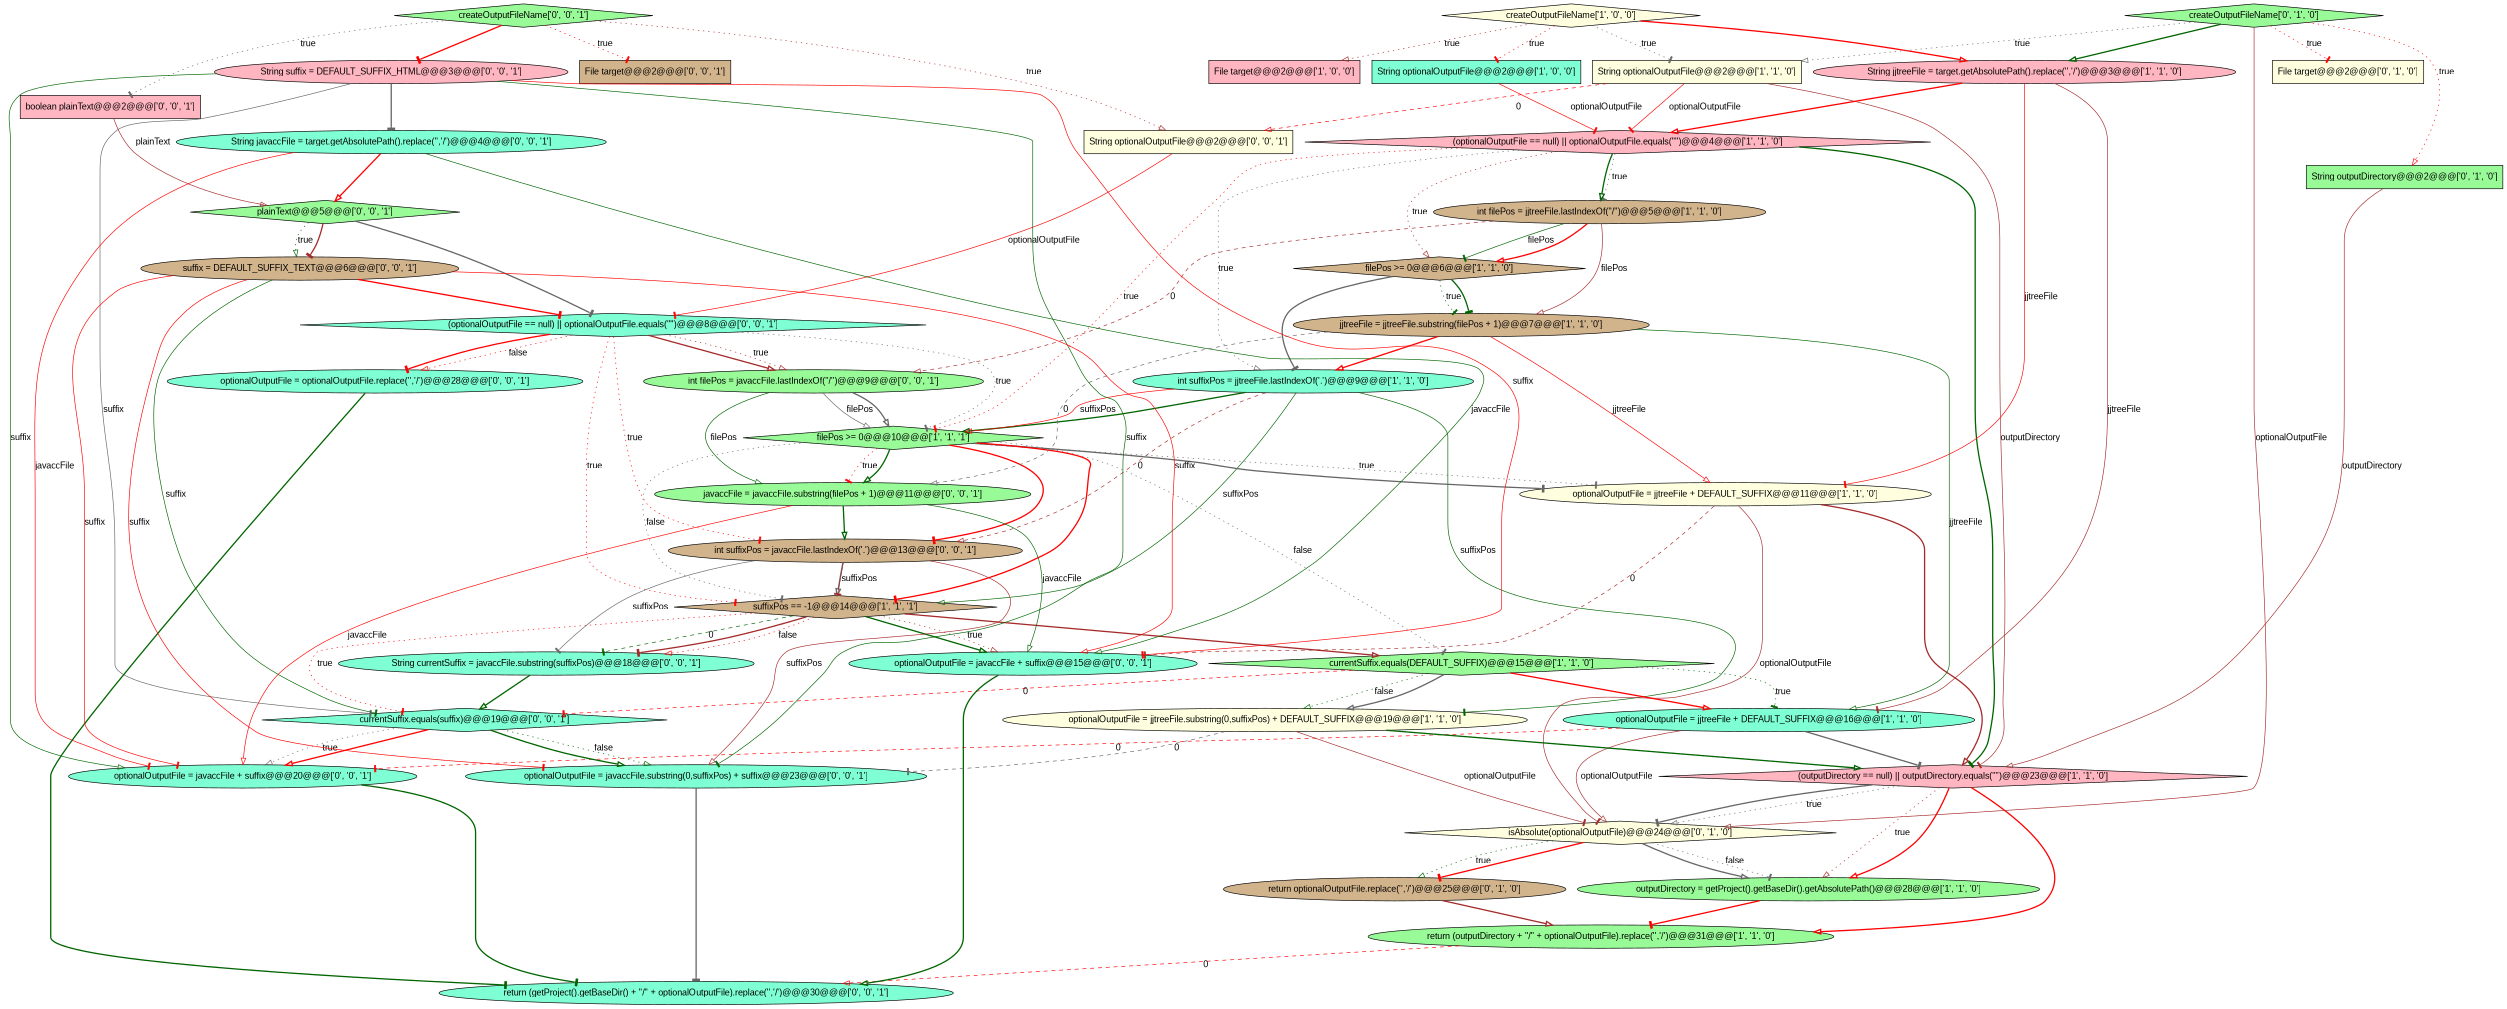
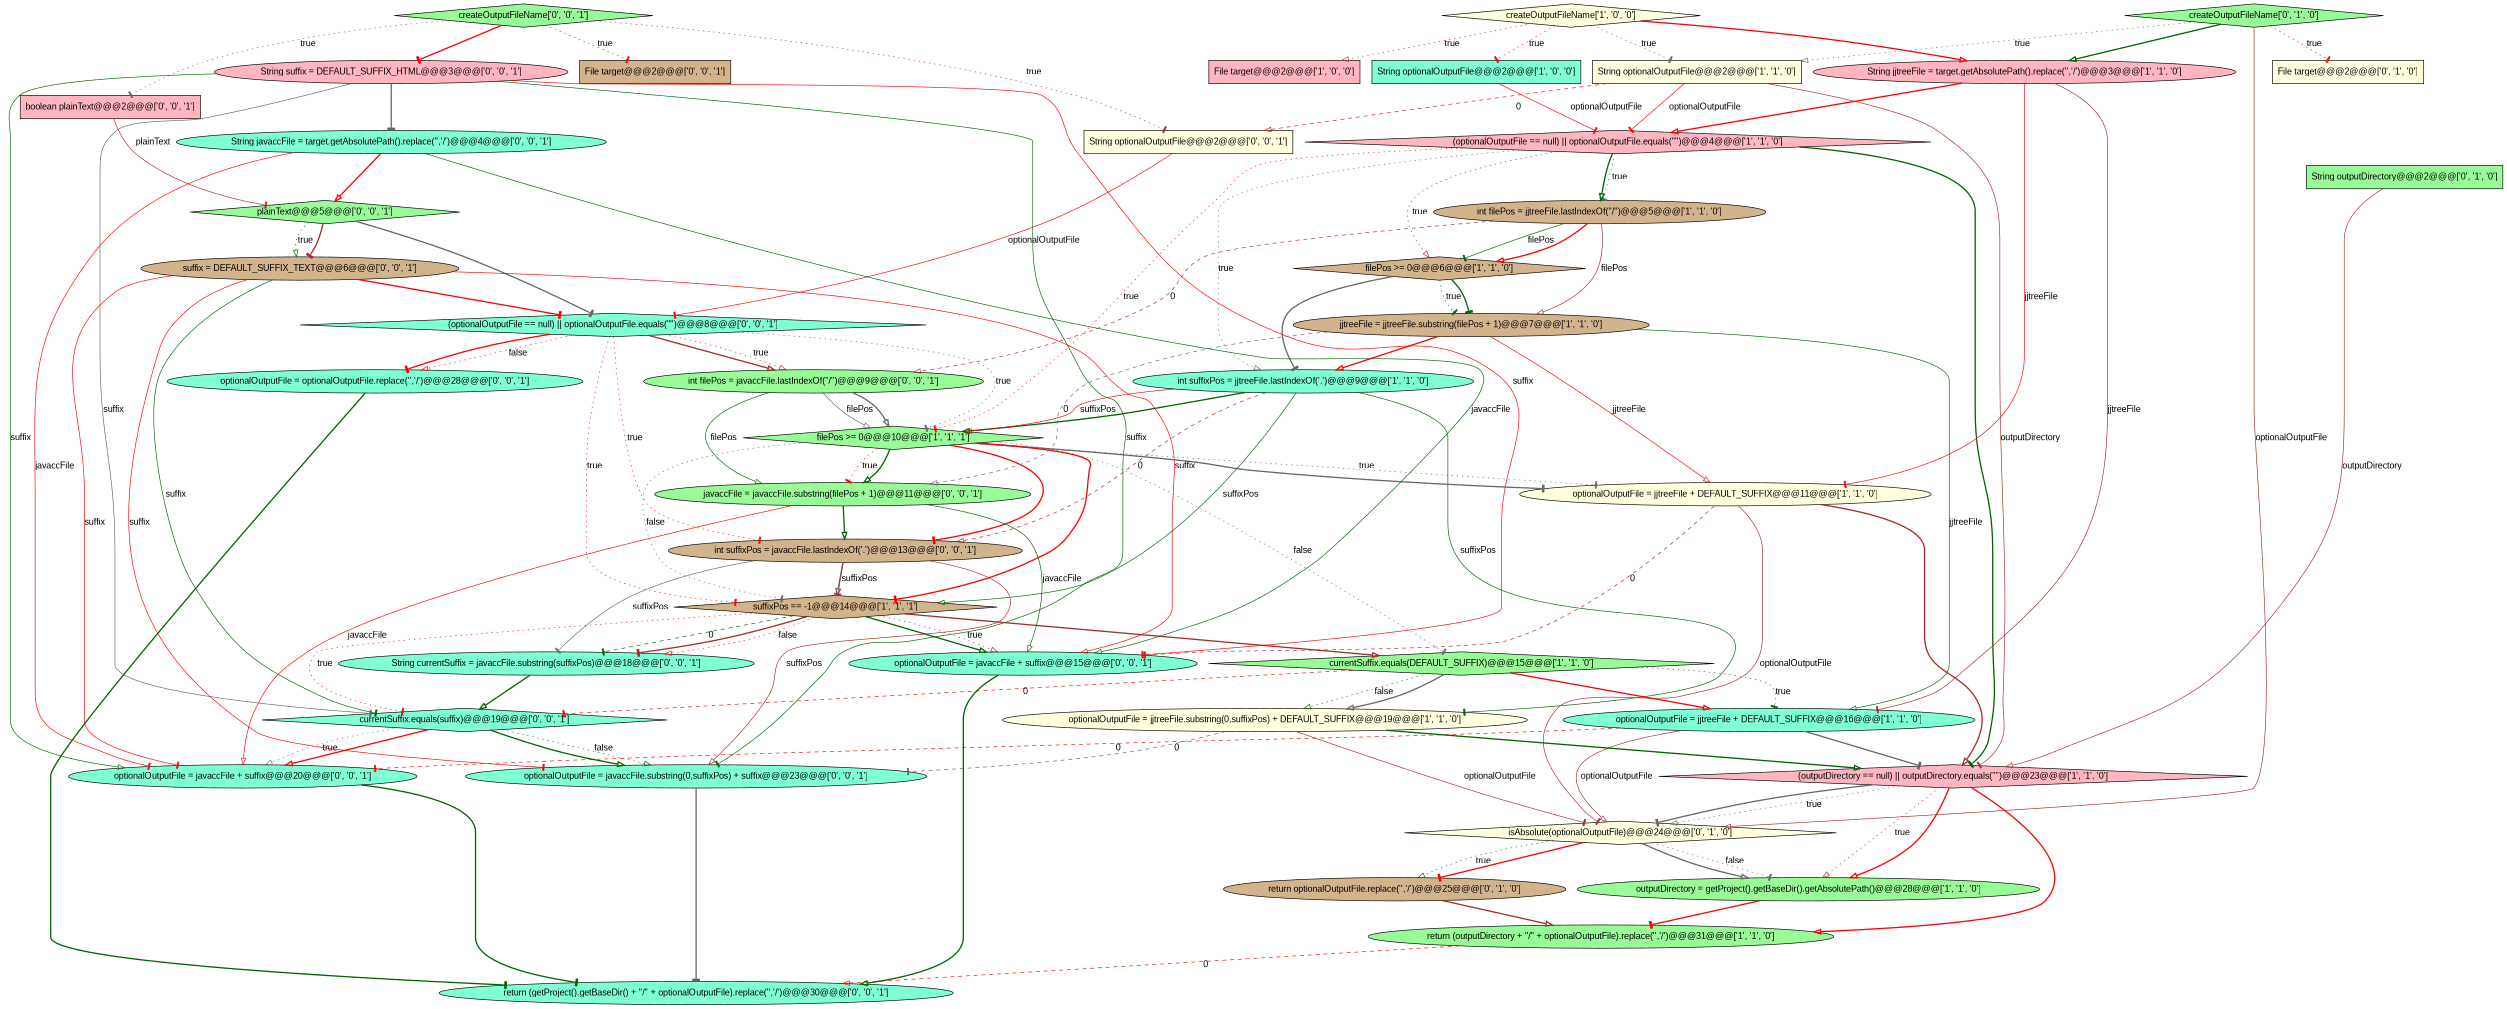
edge "createOutputFileName['0', '1', '0']" -> "String outputDirectory@@@2@@@['0', '1', '0']": removed, label "true"
edge "createOutputFileName['0', '0', '1']" -> "String optionalOutputFile@@@2@@@['0', '0', '1']": arrowhead onormal -> tee
edge "boolean plainText@@@2@@@['0', '0', '1']" -> "plainText@@@5@@@['0', '0', '1']": arrowhead onormal -> tee
